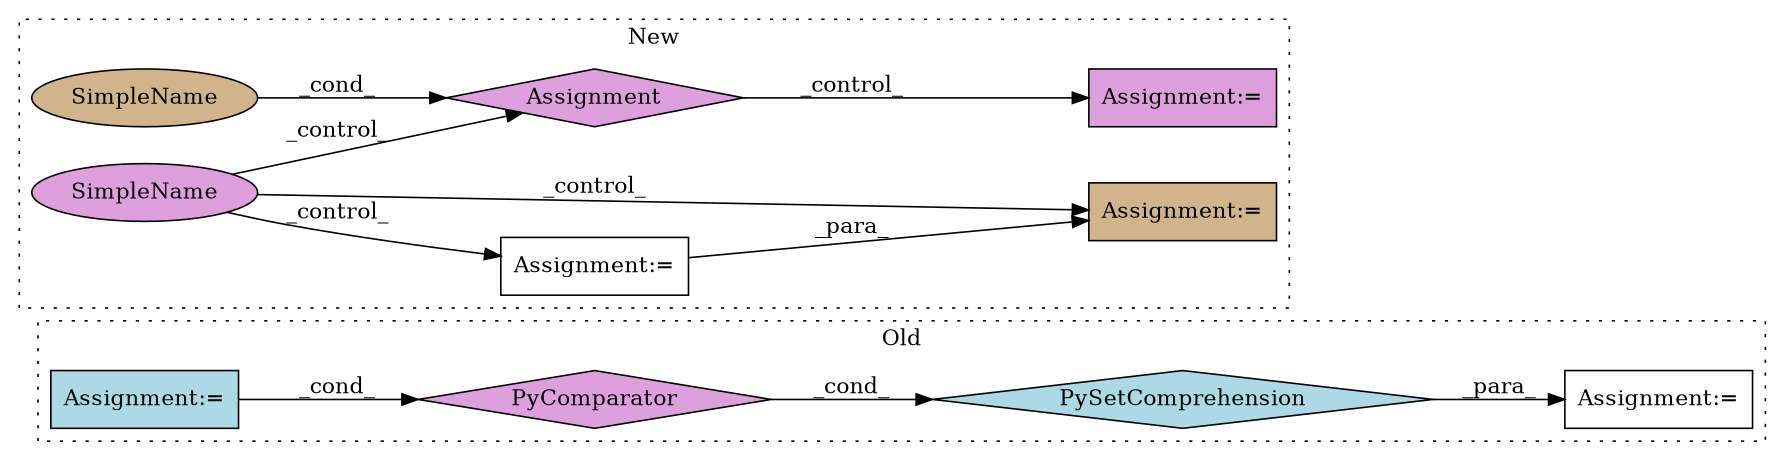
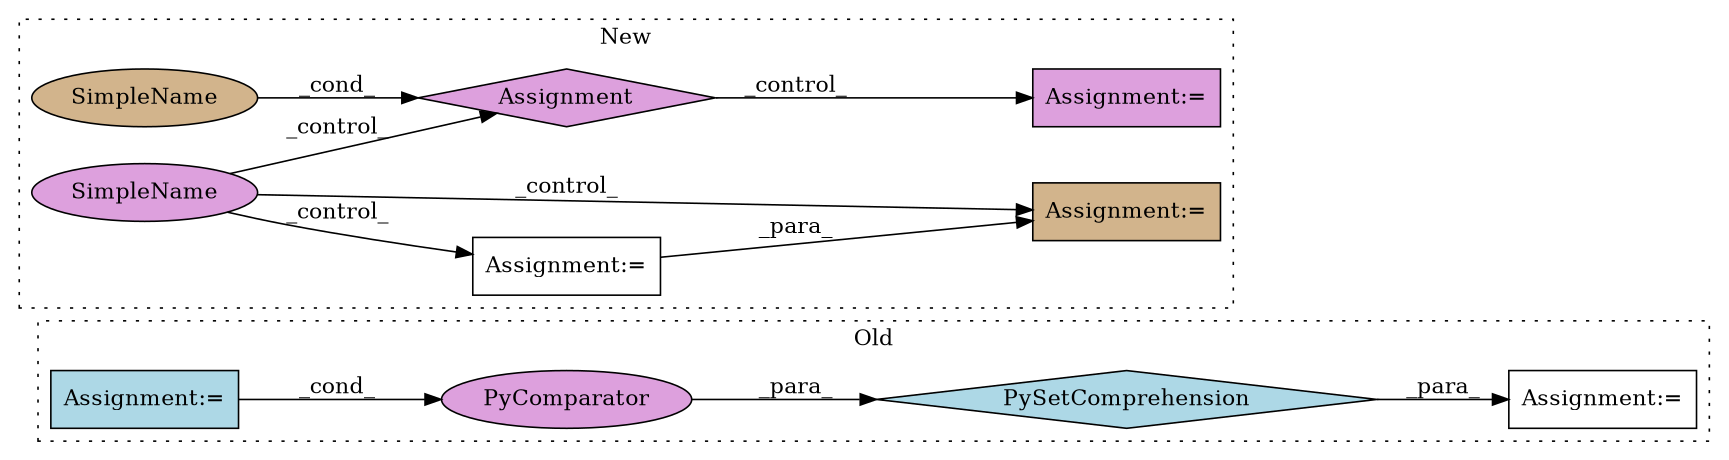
edge "PyComparator" -> "PySetComprehension": label "_cond_" -> "_para_"
node "PyComparator": shape diamond -> ellipse
